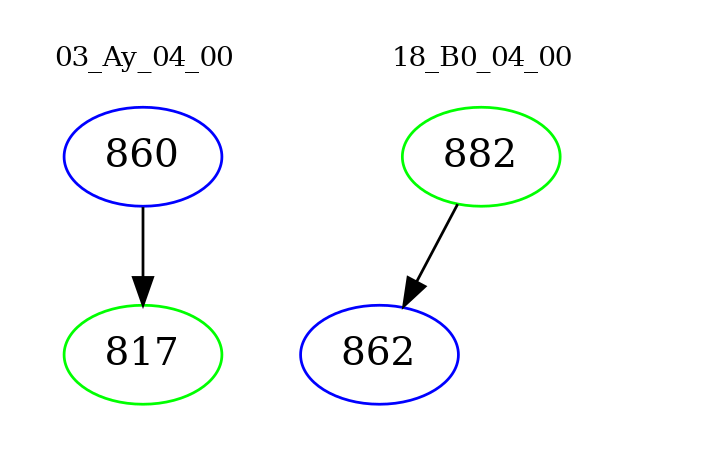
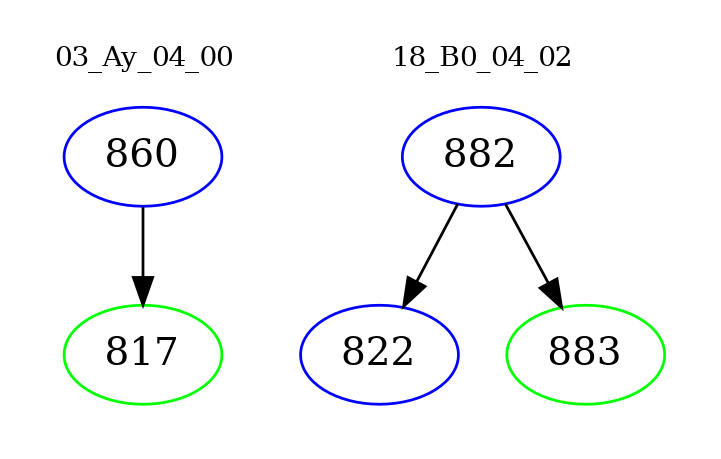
cluster "18_B0_04_00": label "18_B0_04_00" -> "18_B0_04_02"
node "882": color green -> blue
node "862": label "862" -> "822"
node "883": added
